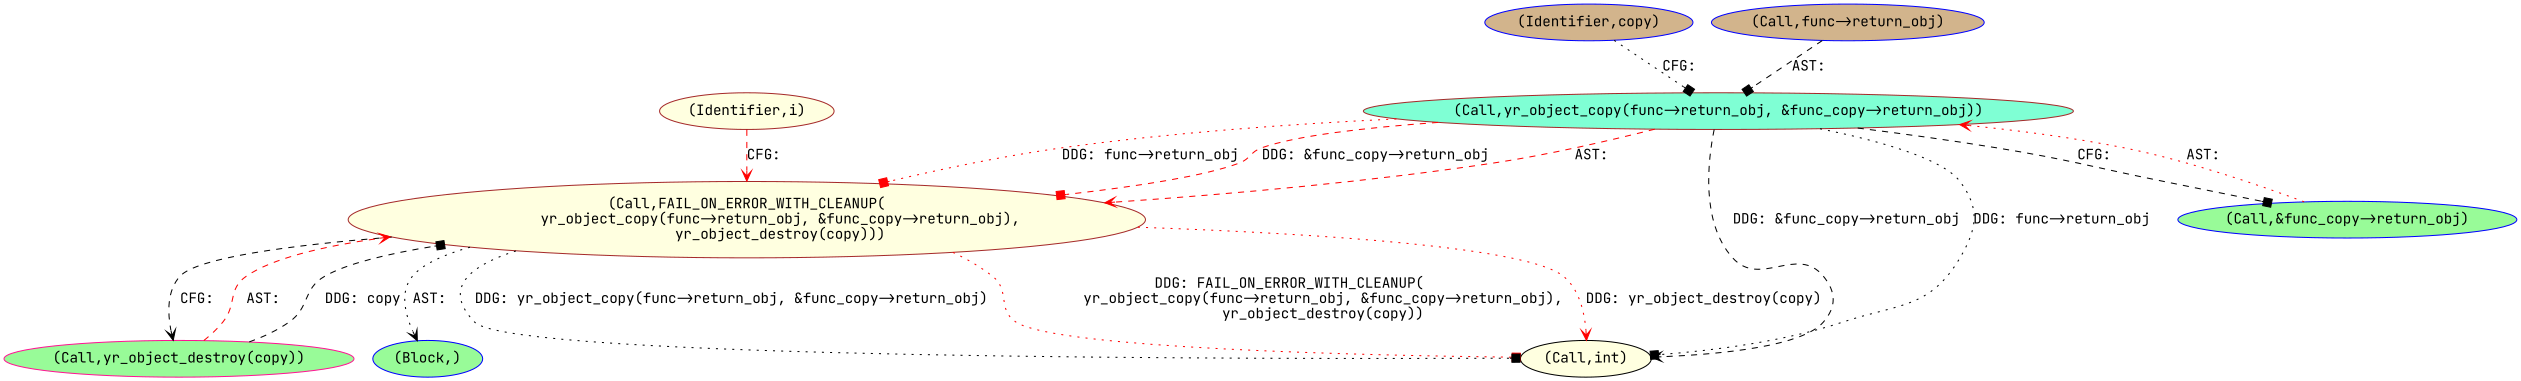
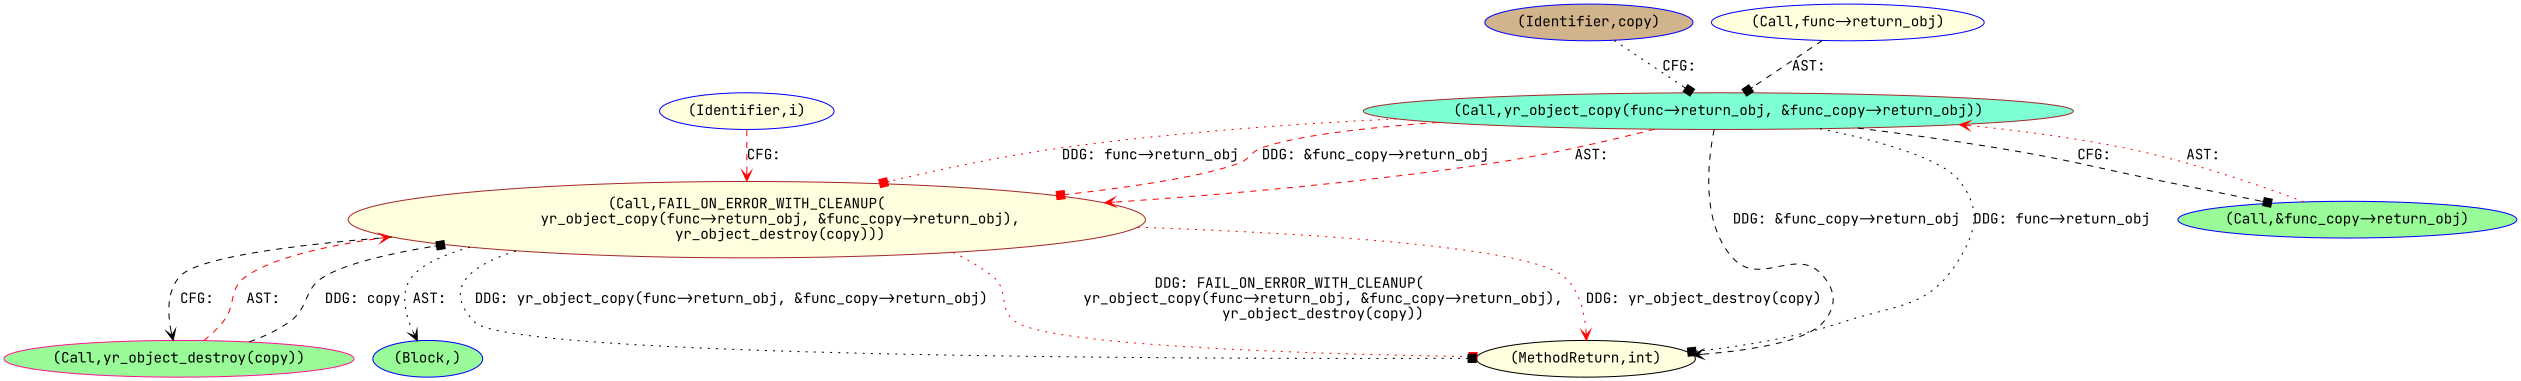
node "(Call,func->return_obj)": fillcolor tan -> lightyellow
node "(Identifier,i)": color brown -> blue
node "(Call,int)": label "(Call,int)" -> "(MethodReturn,int)"
